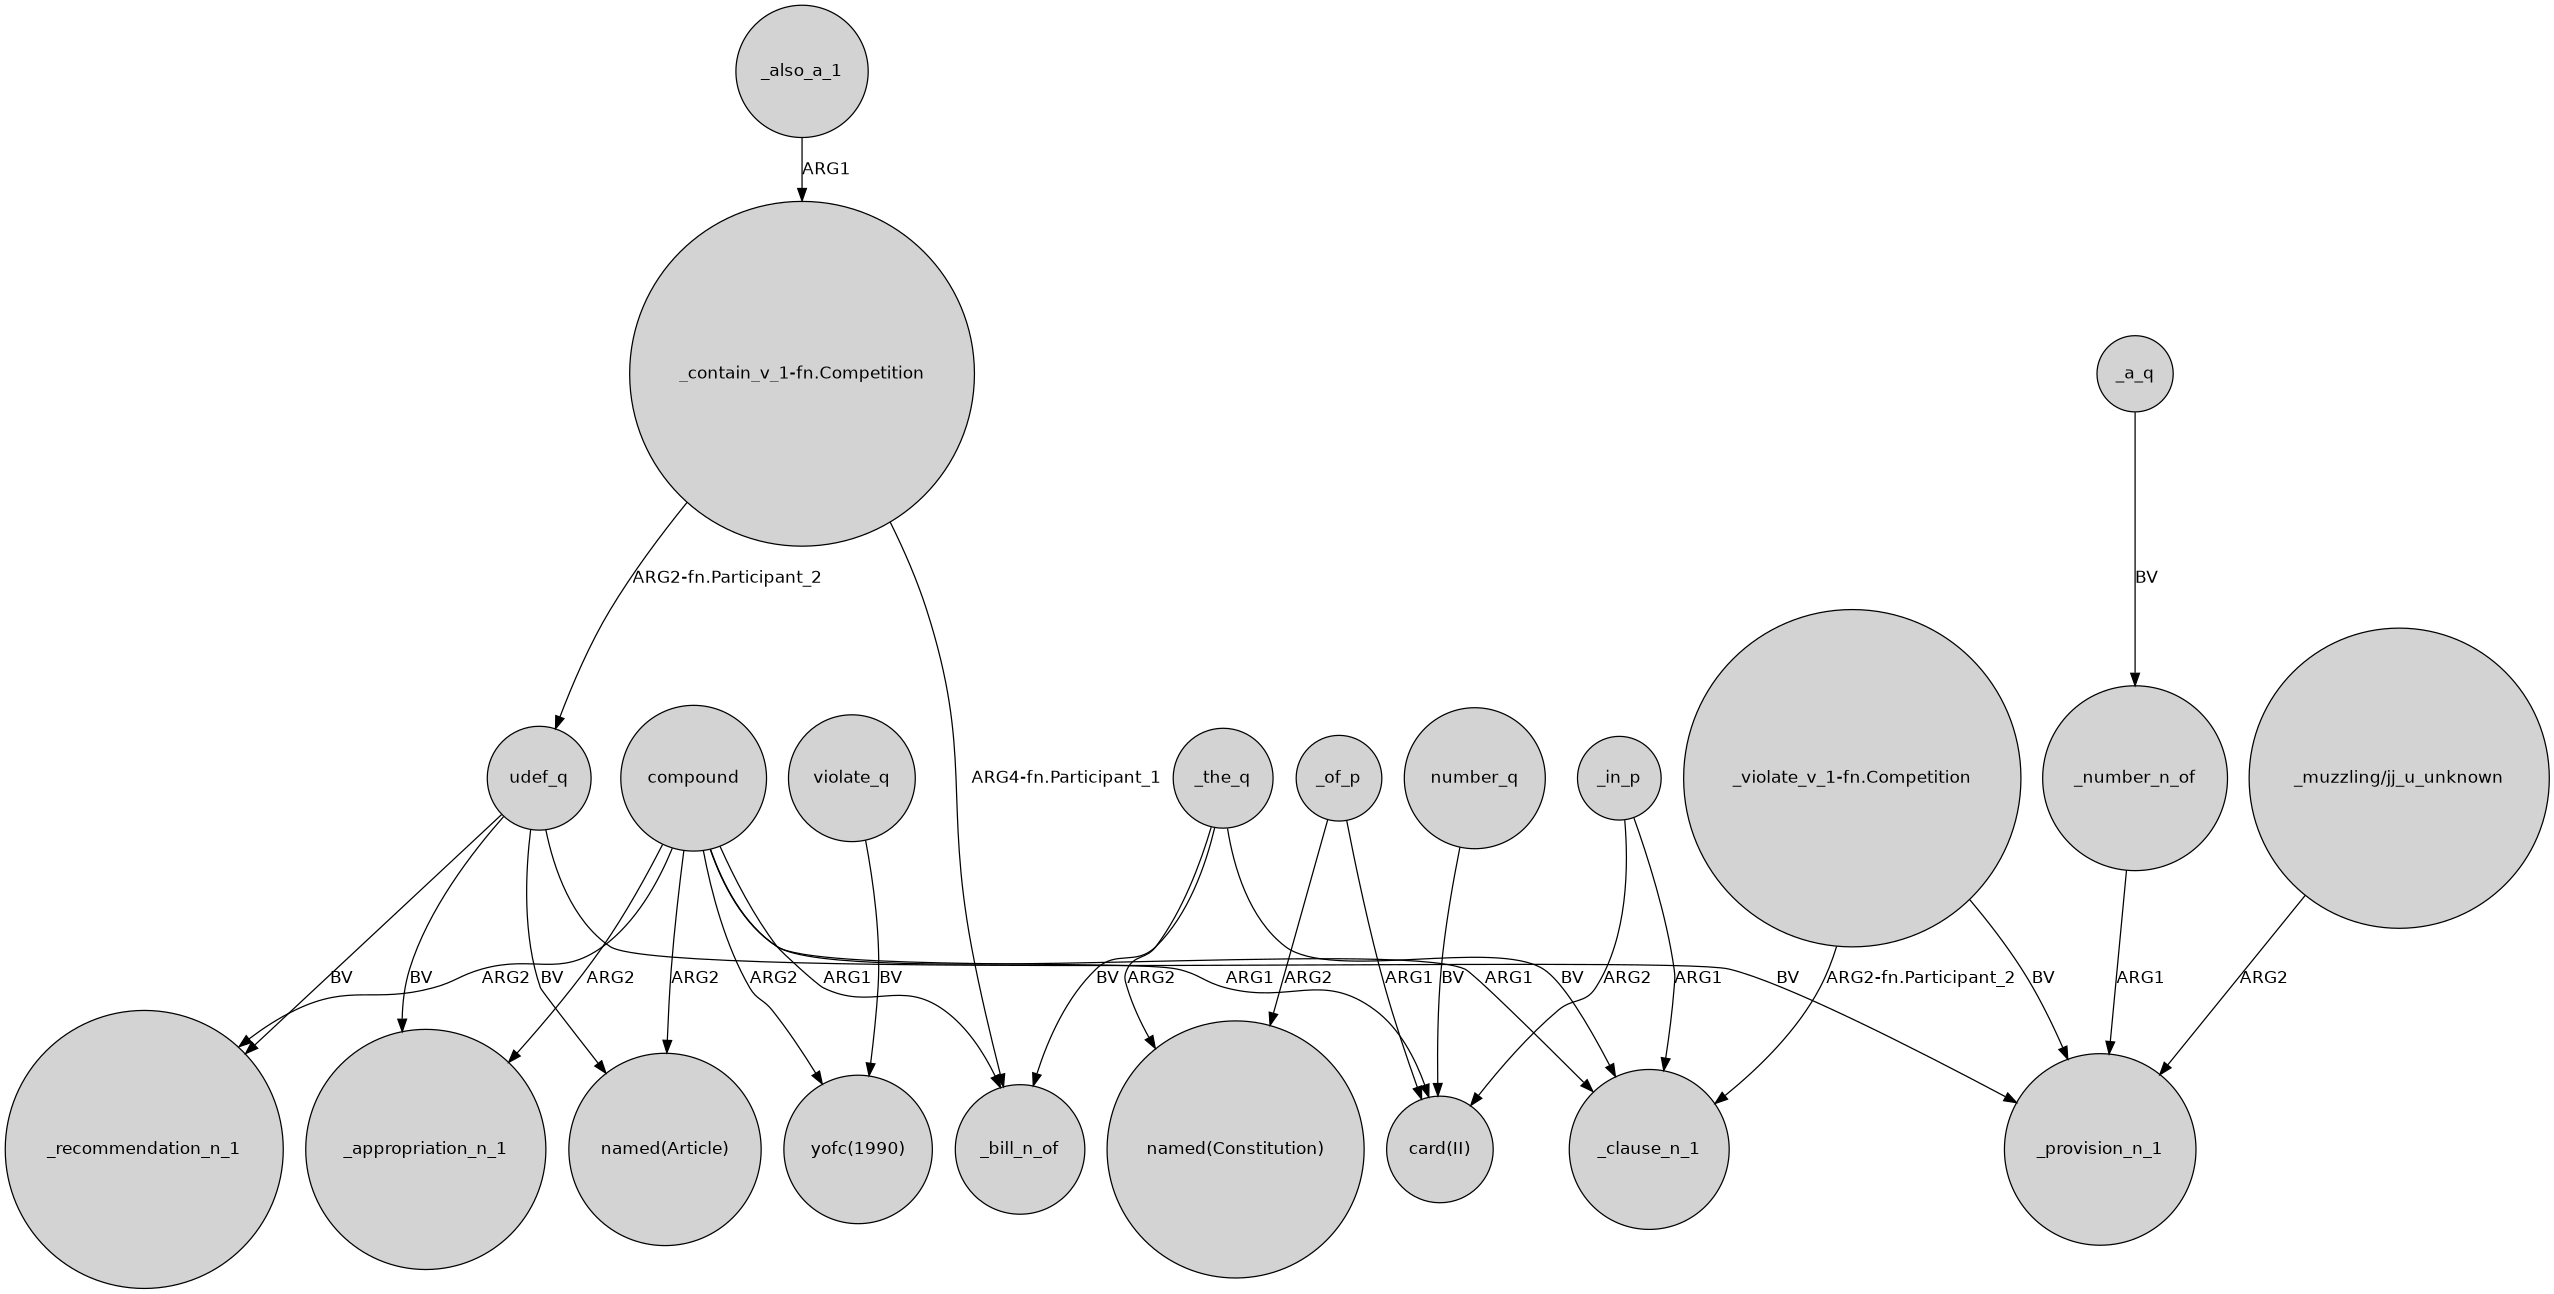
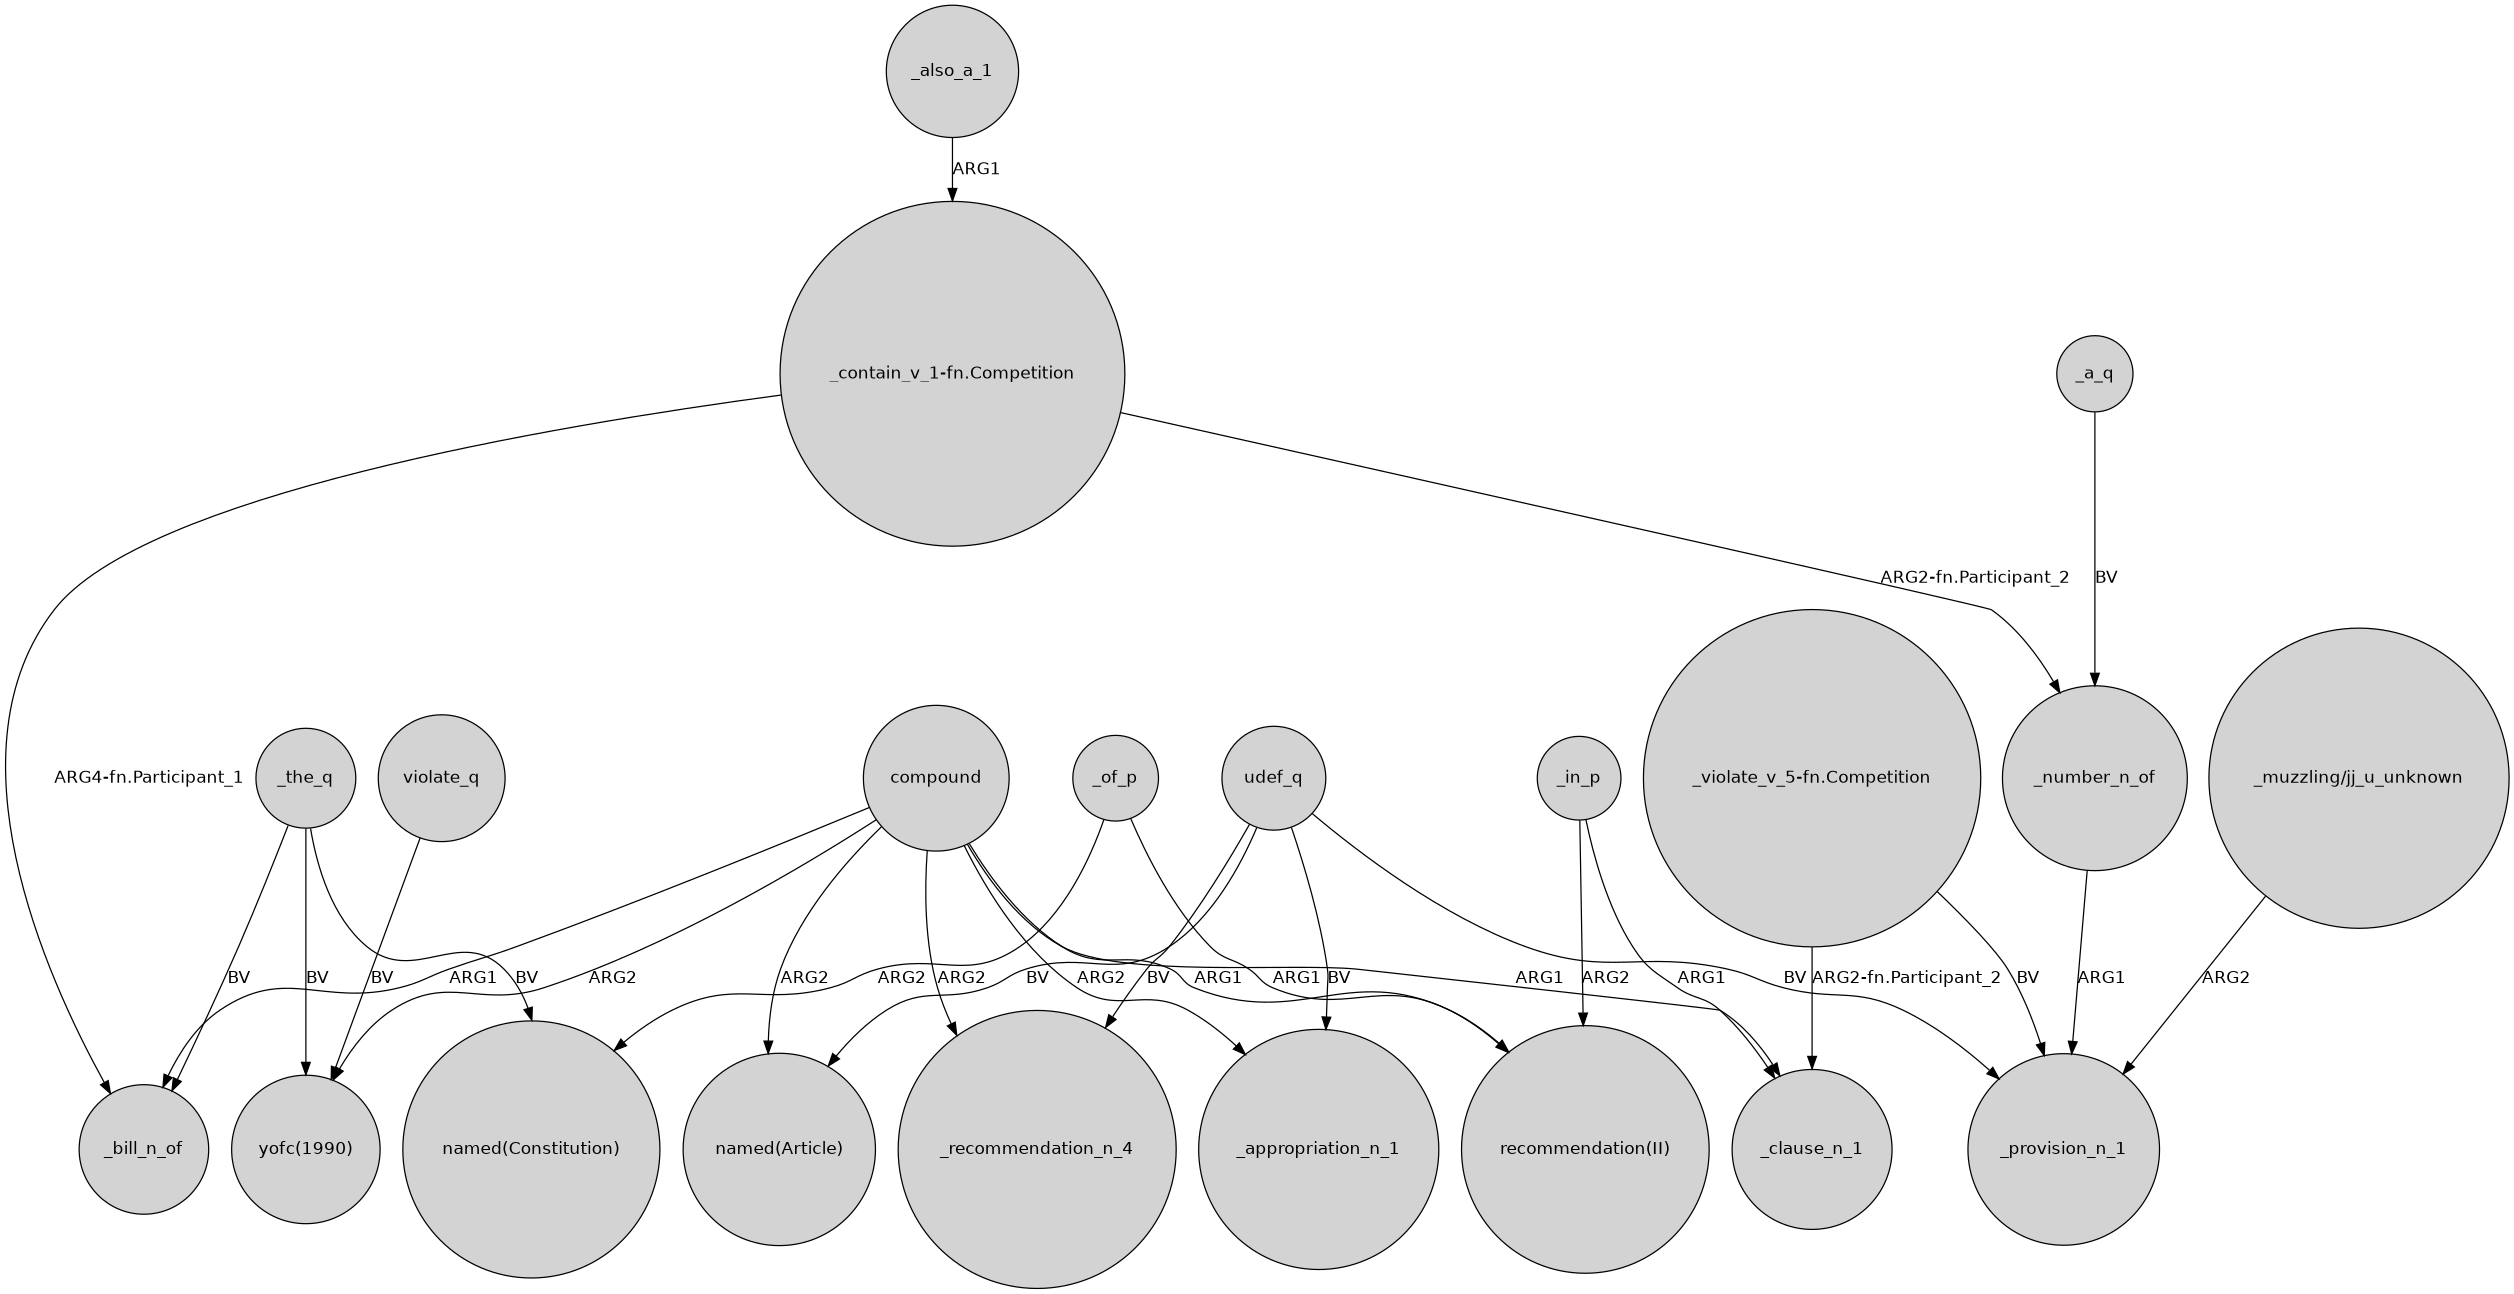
edge "_contain_v_1-fn.Competition" -> "udef_q": now "_contain_v_1-fn.Competition" -> "_number_n_of"
node "number_q": removed
node "_violate_v_1-fn.Competition": label "_violate_v_1-fn.Competition" -> "_violate_v_5-fn.Competition"
edge "_the_q" -> "_clause_n_1": now "_the_q" -> "yofc(1990)"
edge "_the_q" -> "named(Constitution)": label "ARG2" -> "BV"
node "_recommendation_n_1": label "_recommendation_n_1" -> "_recommendation_n_4"
node "card(II)": label "card(II)" -> "recommendation(II)"
